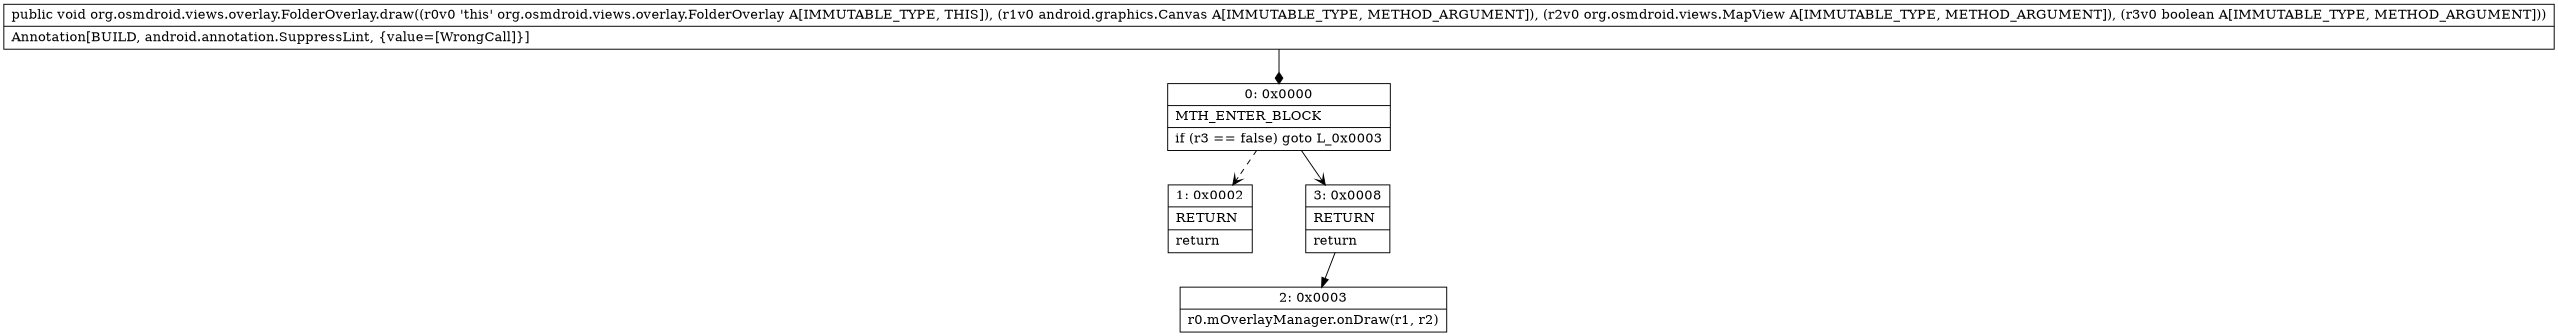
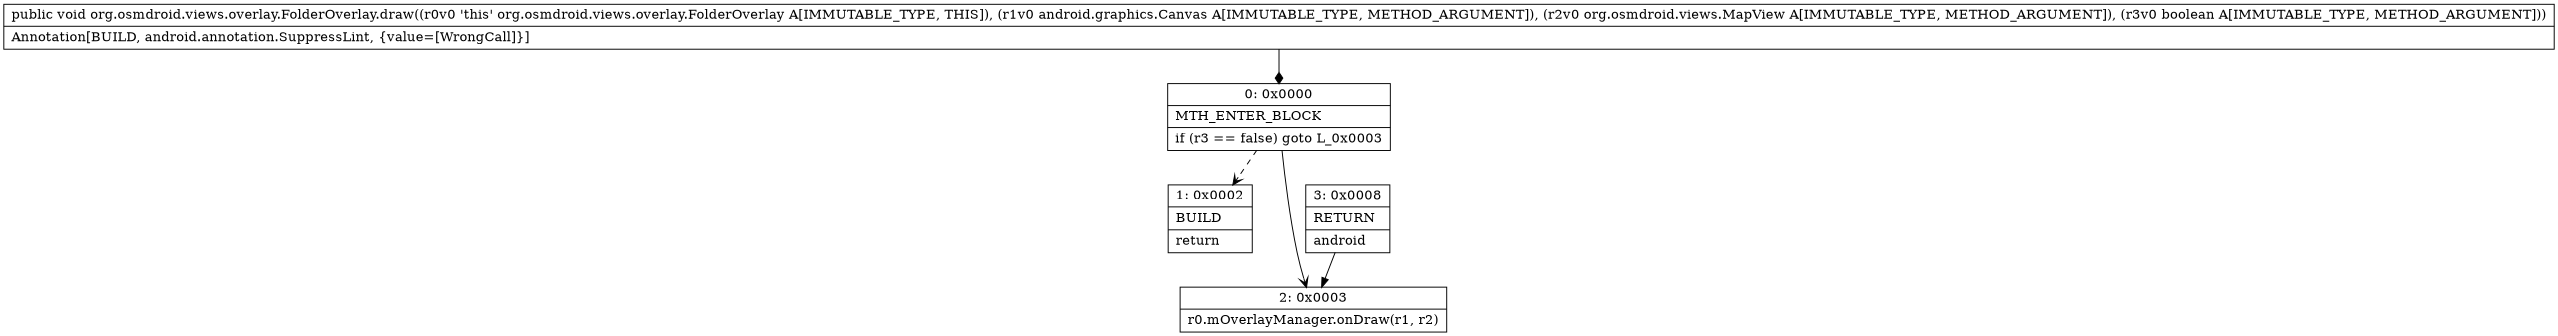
edge "0: 0x0000" -> "3: 0x0008": now "0: 0x0000" -> "2: 0x0003"
node "1: 0x0002": text "RETURN" -> "BUILD"
node "3: 0x0008": text "return" -> "android"
